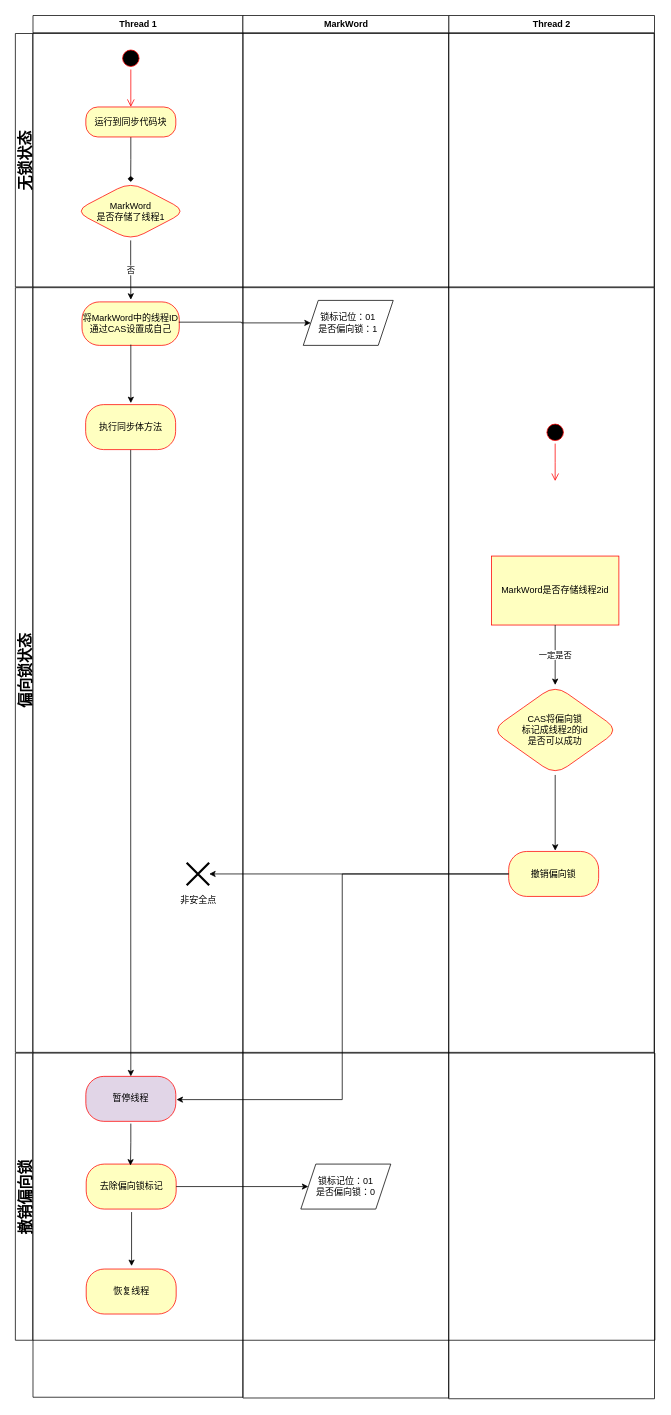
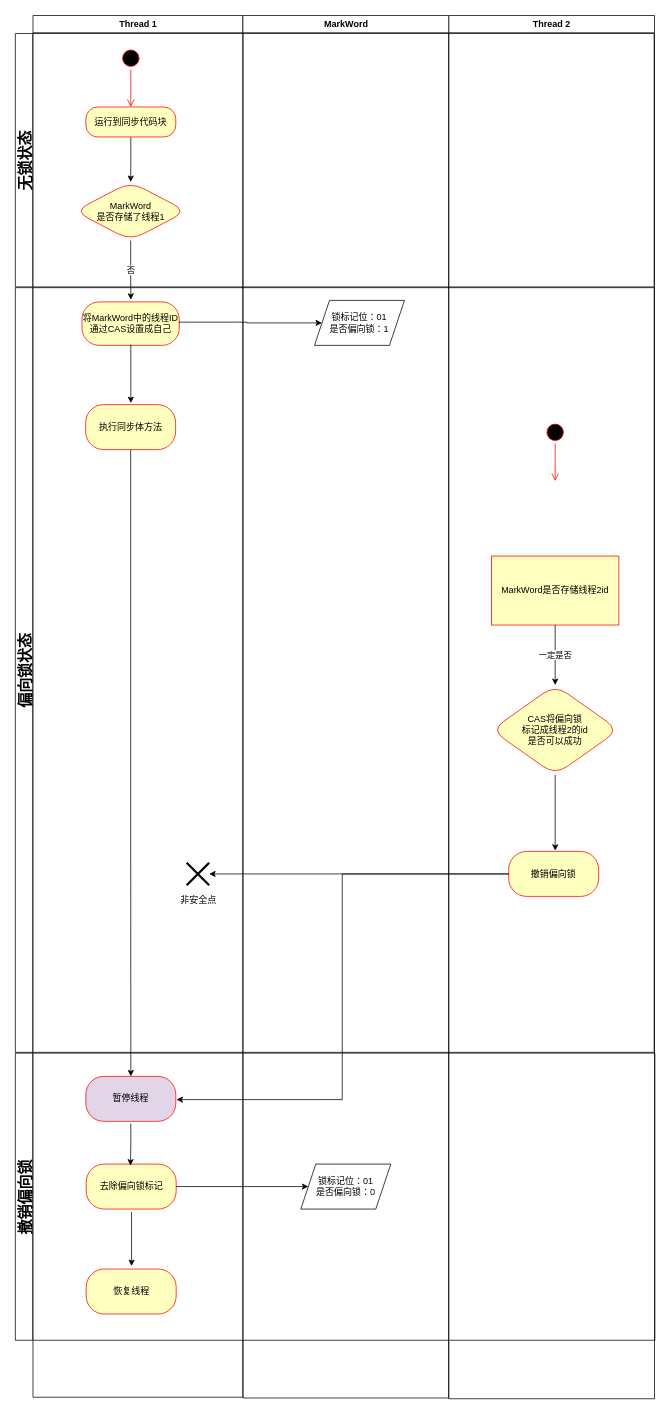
edge "运行到同步代码块" -> "MarkWord 是否存储了线程1": arrowhead diamond -> classic
node "锁标记位：01 是否偏向锁：1": moved (348, 323) -> (360, 323)
